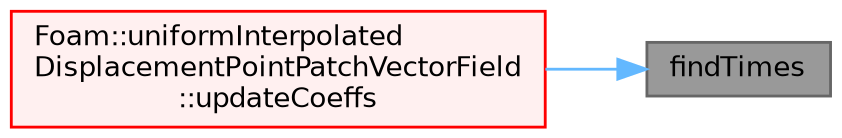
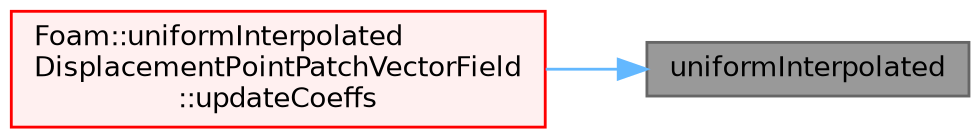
node "findTimes": label "findTimes" -> "uniformInterpolated"
